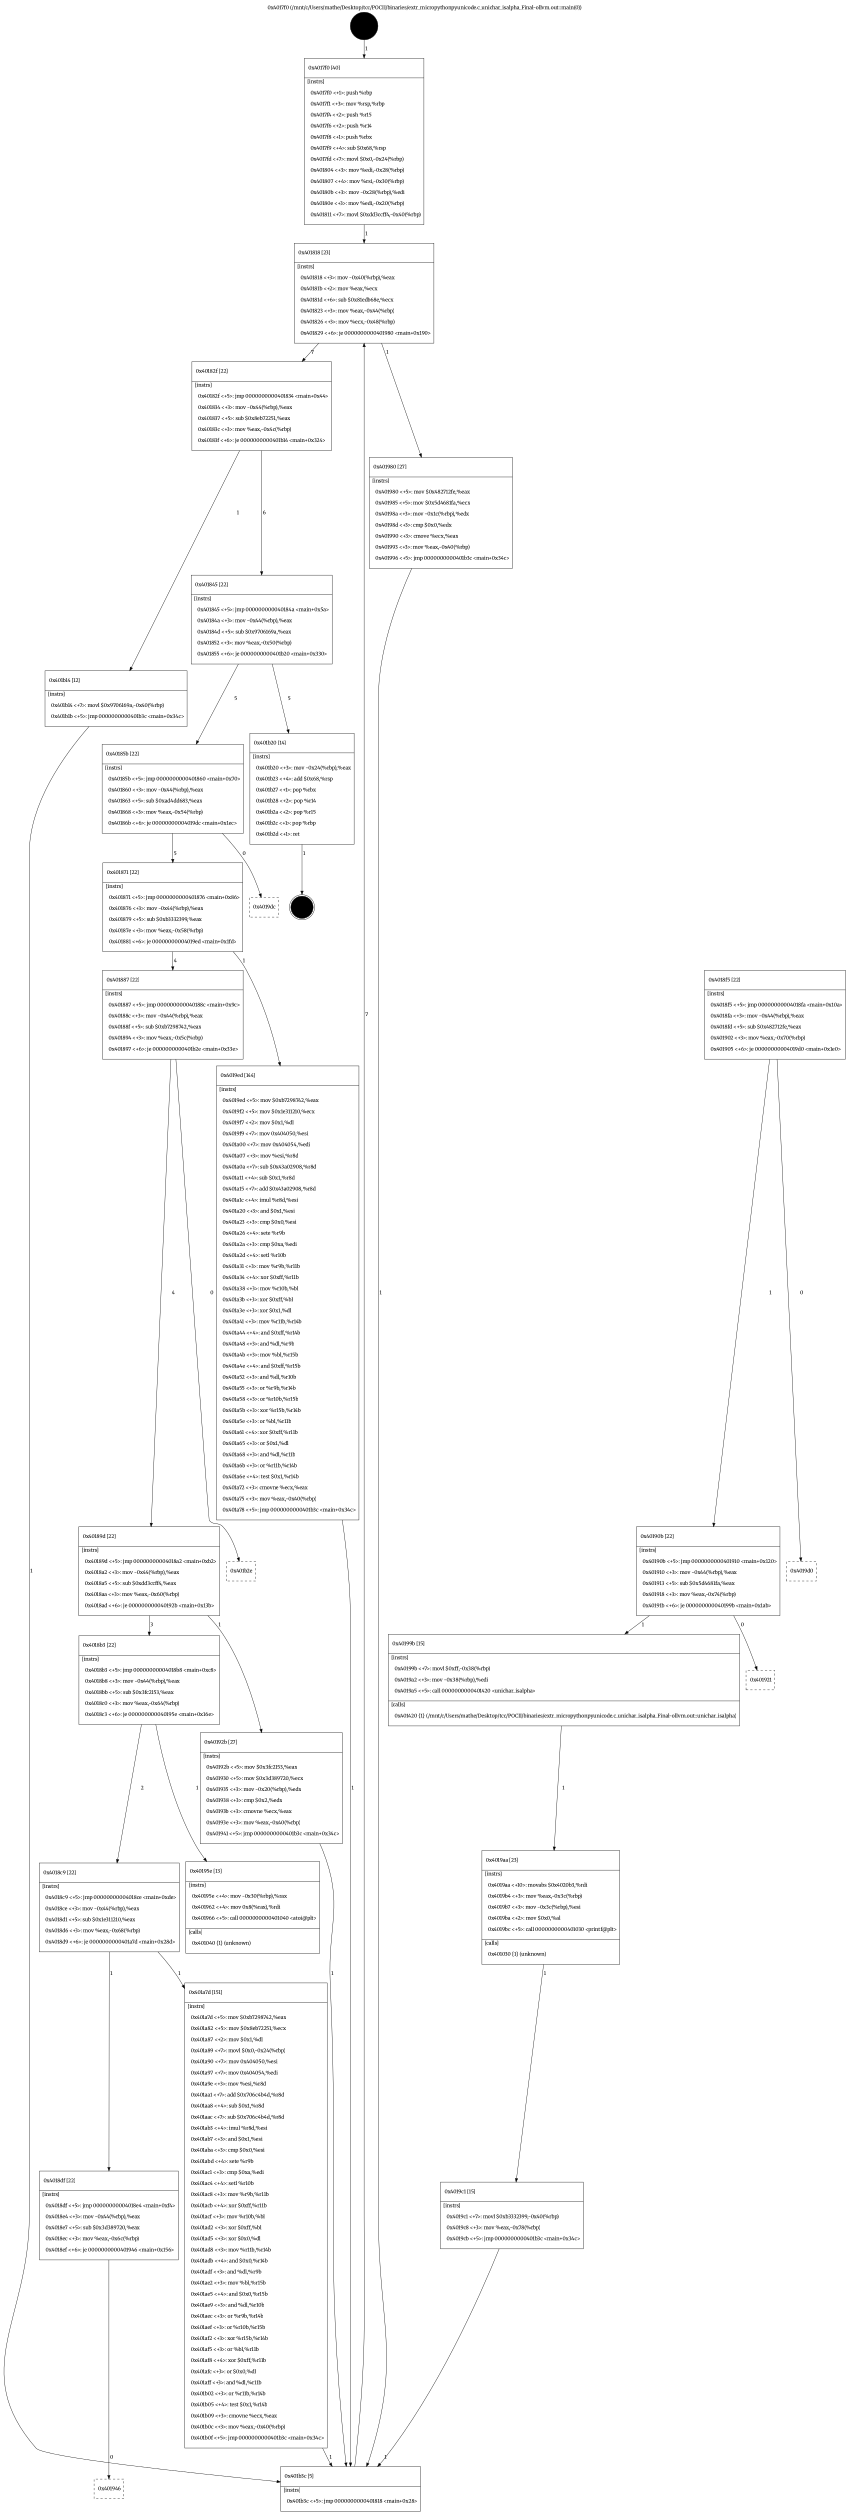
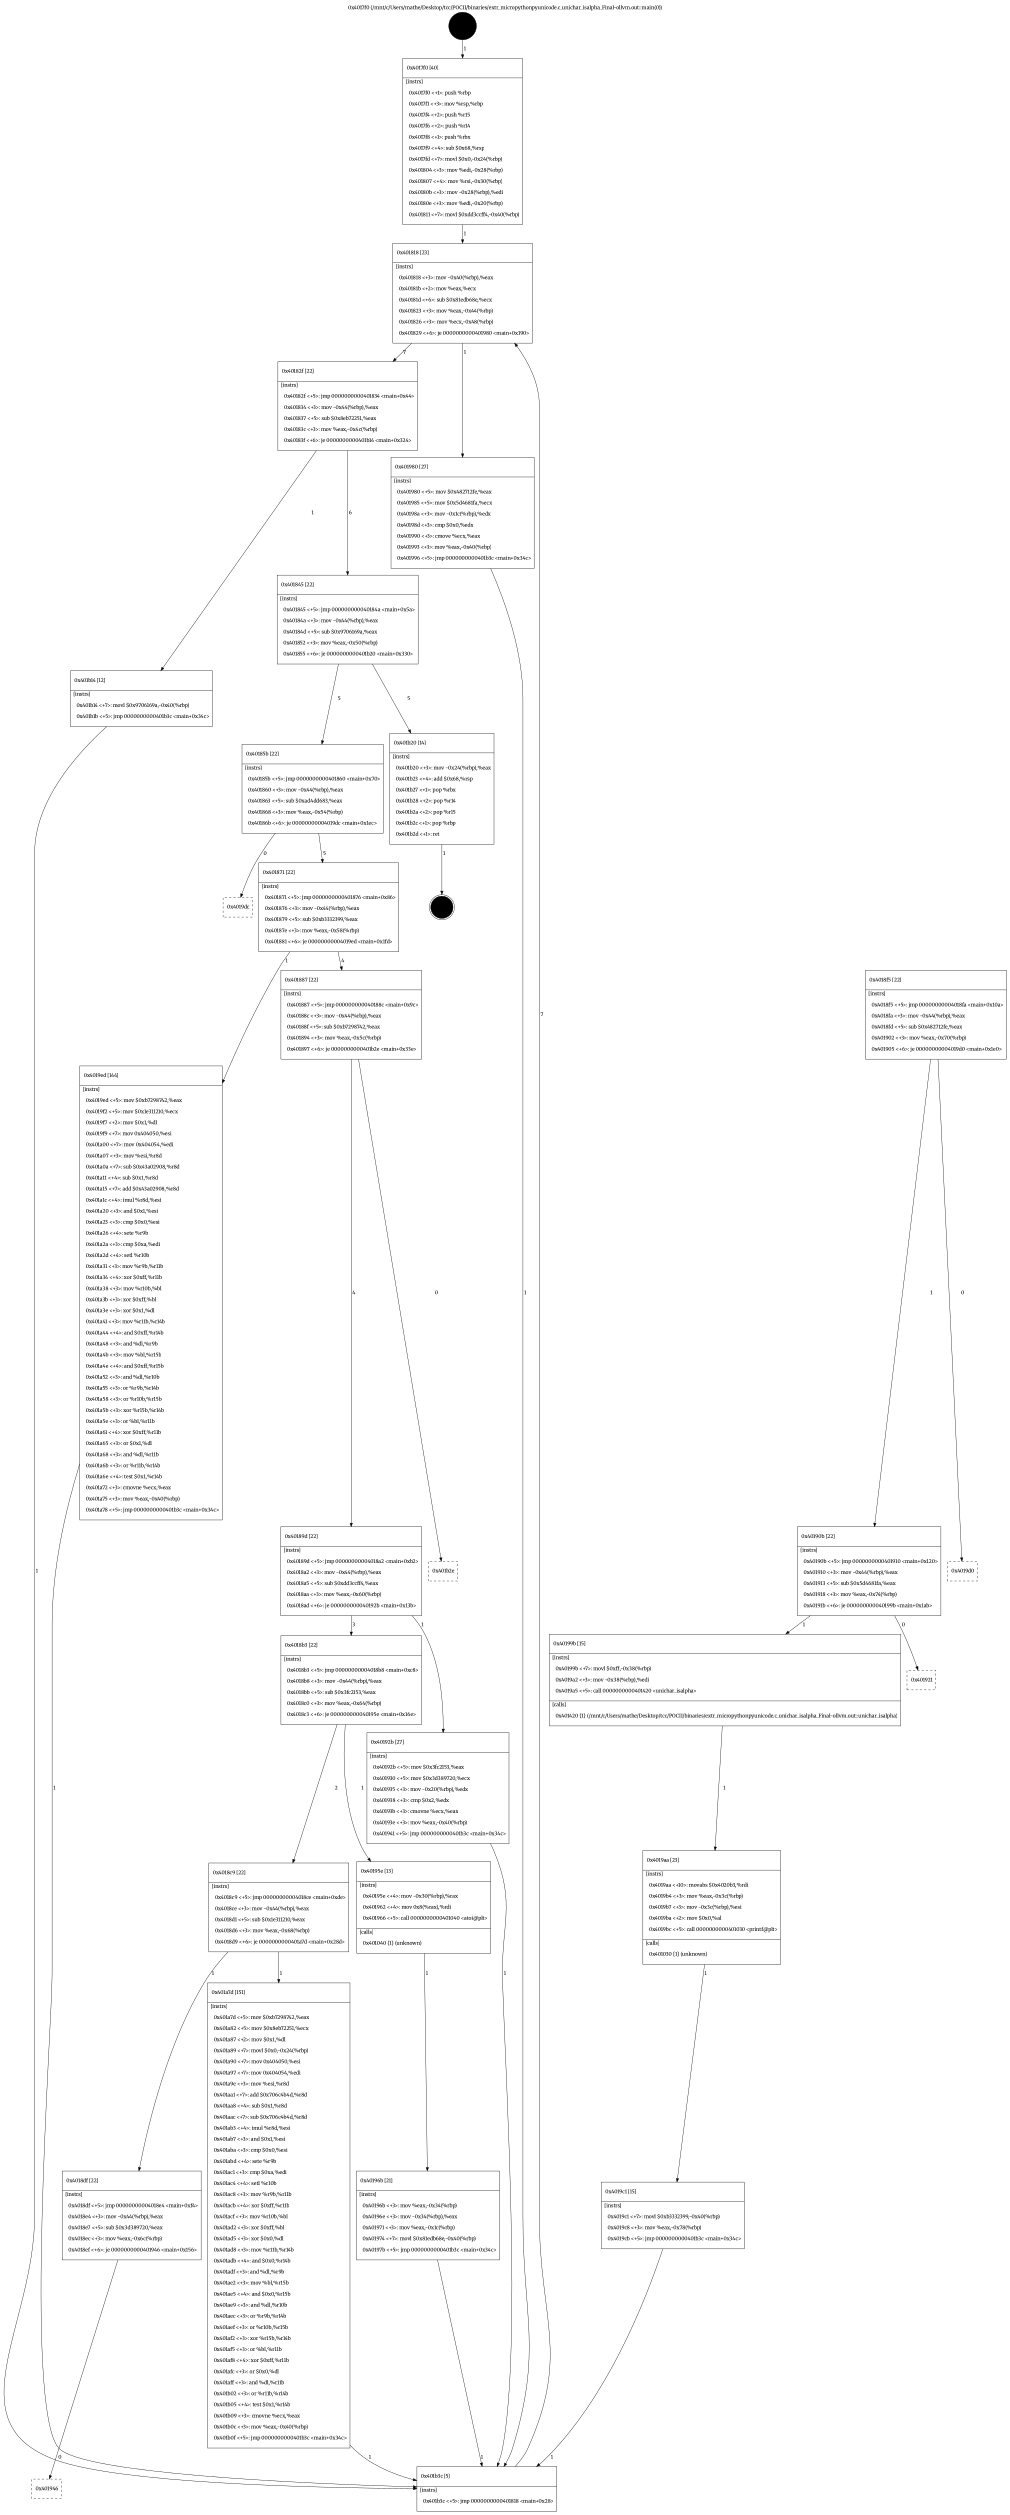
node "0x40196b [21]": added
